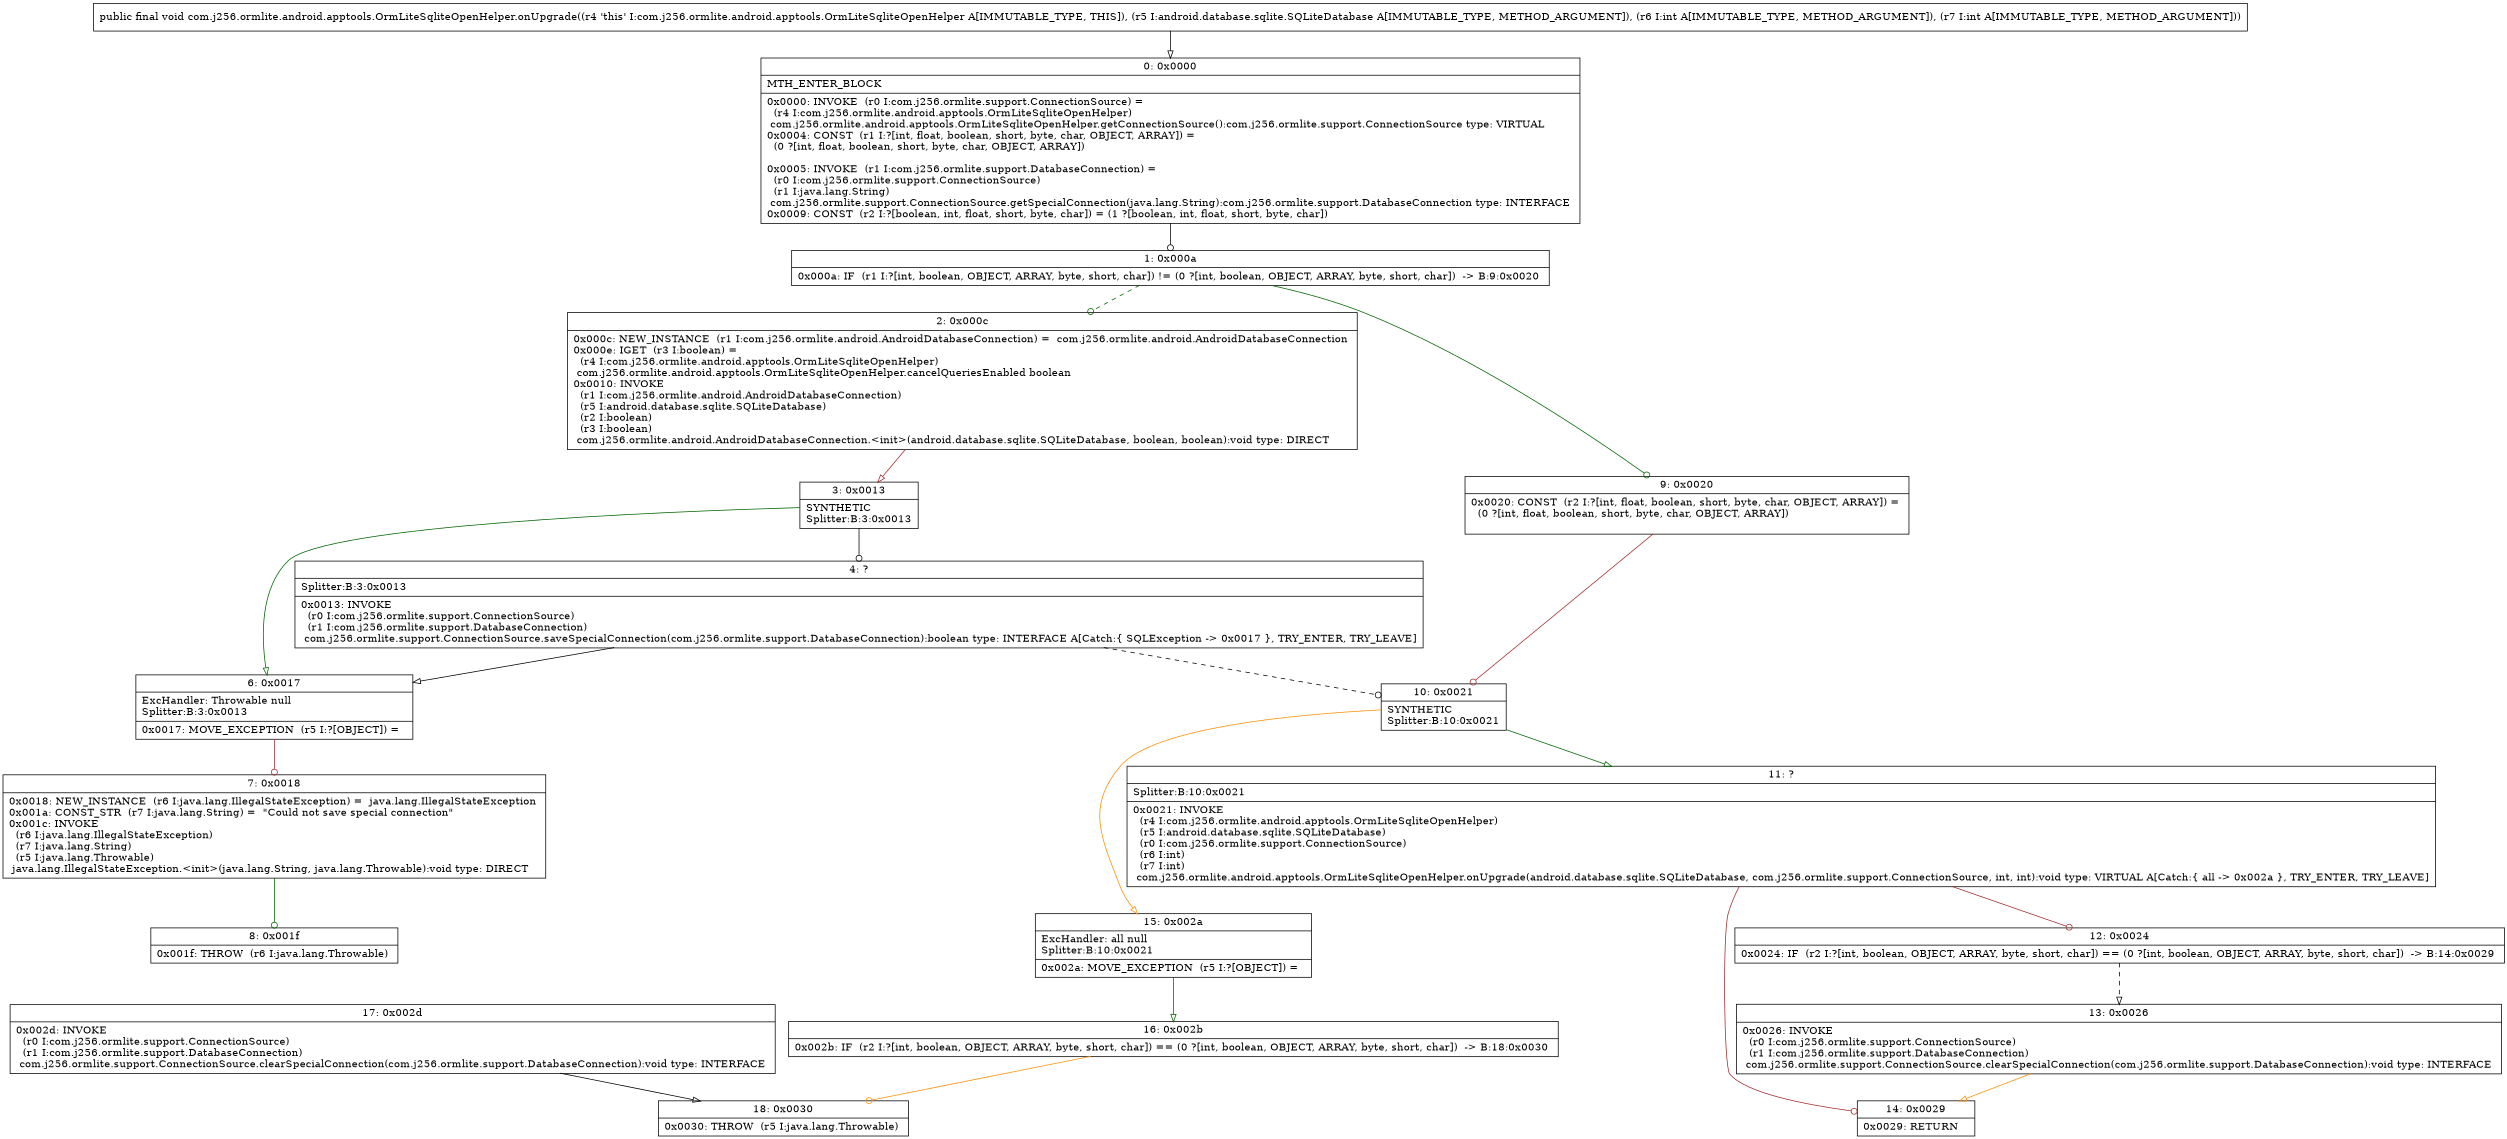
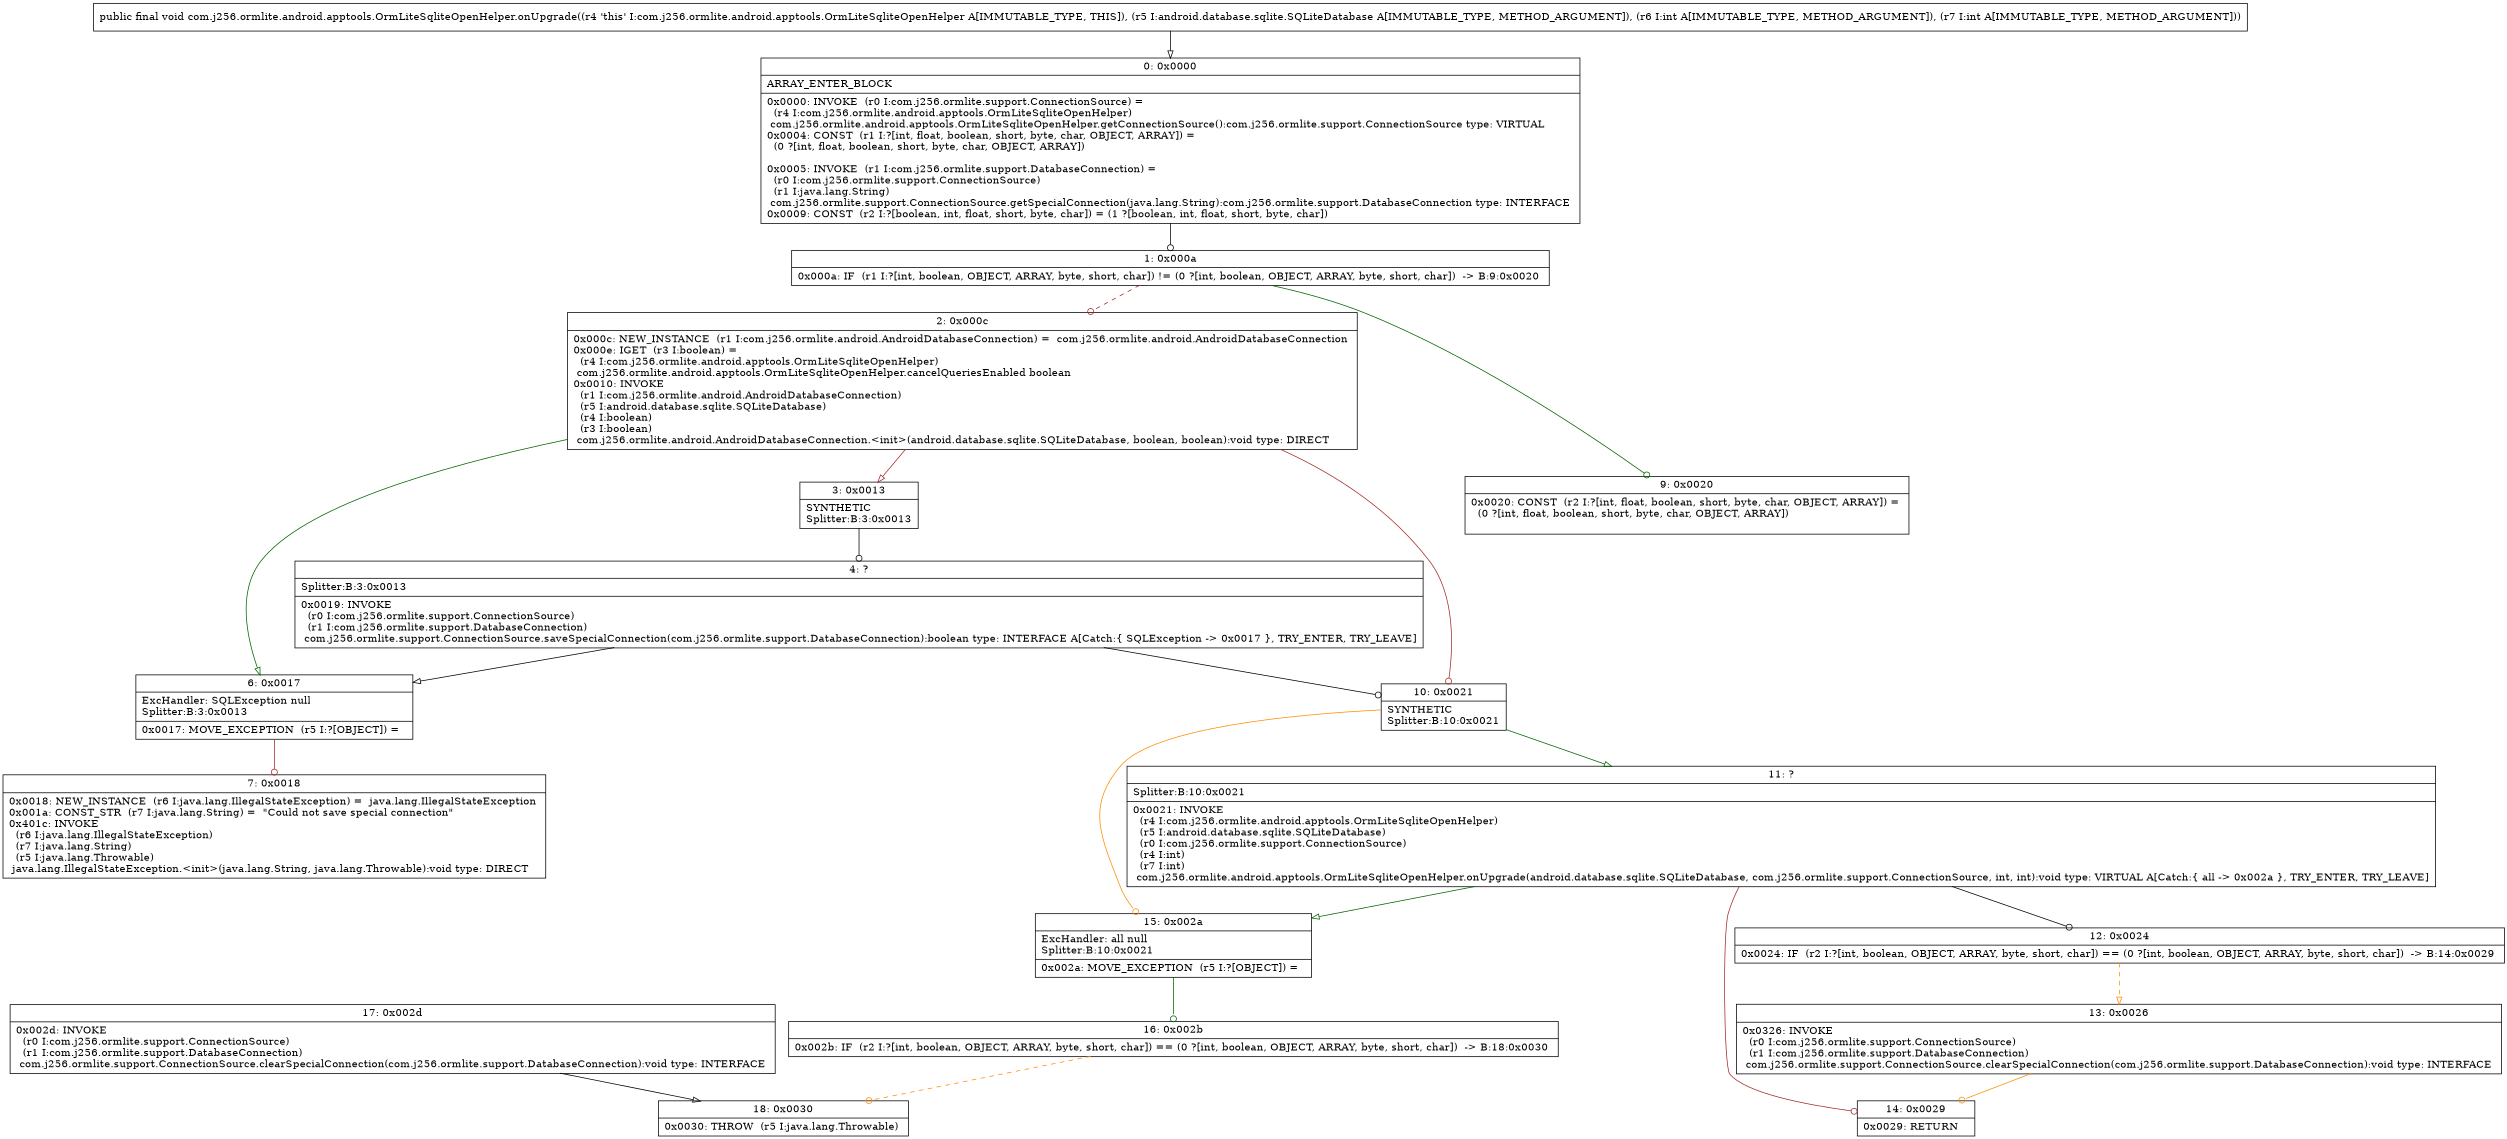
node "0: 0x0000": text "MTH_ENTER_BLOCK" -> "ARRAY_ENTER_BLOCK"
edge "1: 0x000a" -> "2: 0x000c": color darkgreen -> brown
node "2: 0x000c": text "(r2 I:boolean)" -> "(r4 I:boolean)"
edge "3: 0x0013" -> "6: 0x0017": now "2: 0x000c" -> "6: 0x0017"
node "4: ?": text "0x0013: INVOKE" -> "0x0019: INVOKE"
edge "9: 0x0020" -> "10: 0x0021": now "2: 0x000c" -> "10: 0x0021"
edge "4: ?" -> "10: 0x0021": style dashed -> solid
node "6: 0x0017": text "ExcHandler: Throwable null" -> "ExcHandler: SQLException null"
edge "10: 0x0021" -> "15: 0x002a": arrowhead onormal -> odot
node "7: 0x0018": text "0x001c: INVOKE" -> "0x401c: INVOKE"
node "11: ?": text "(r6 I:int)" -> "(r4 I:int)"
edge "11: ?" -> "15: 0x002a": added
edge "11: ?" -> "12: 0x0024": color brown -> black
node "8: 0x001f": removed
edge "12: 0x0024" -> "13: 0x0026": color black -> darkorange
edge "15: 0x002a" -> "16: 0x002b": arrowhead onormal -> odot
node "13: 0x0026": text "0x0026: INVOKE" -> "0x0326: INVOKE"
edge "16: 0x002b" -> "18: 0x0030": style solid -> dashed
edge "13: 0x0026" -> "14: 0x0029": arrowhead onormal -> odot
